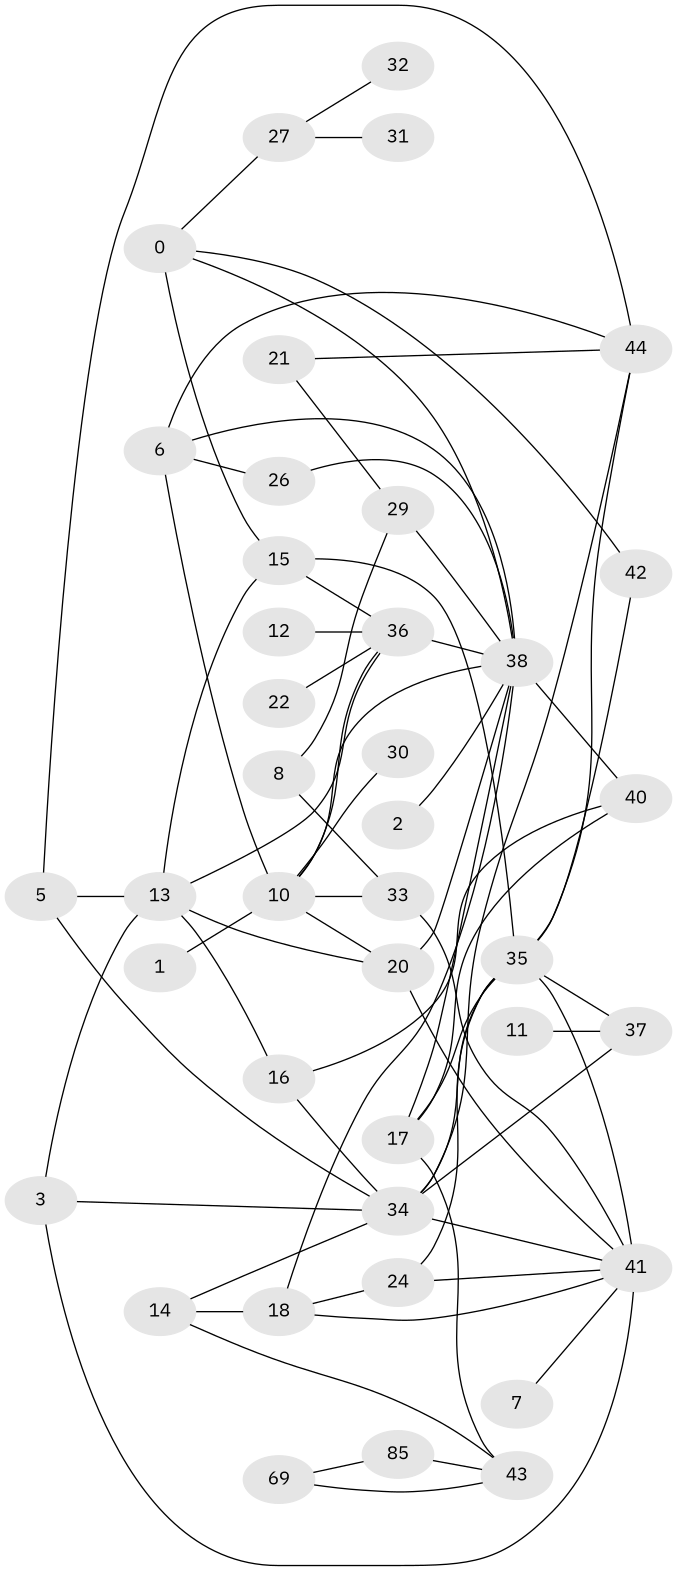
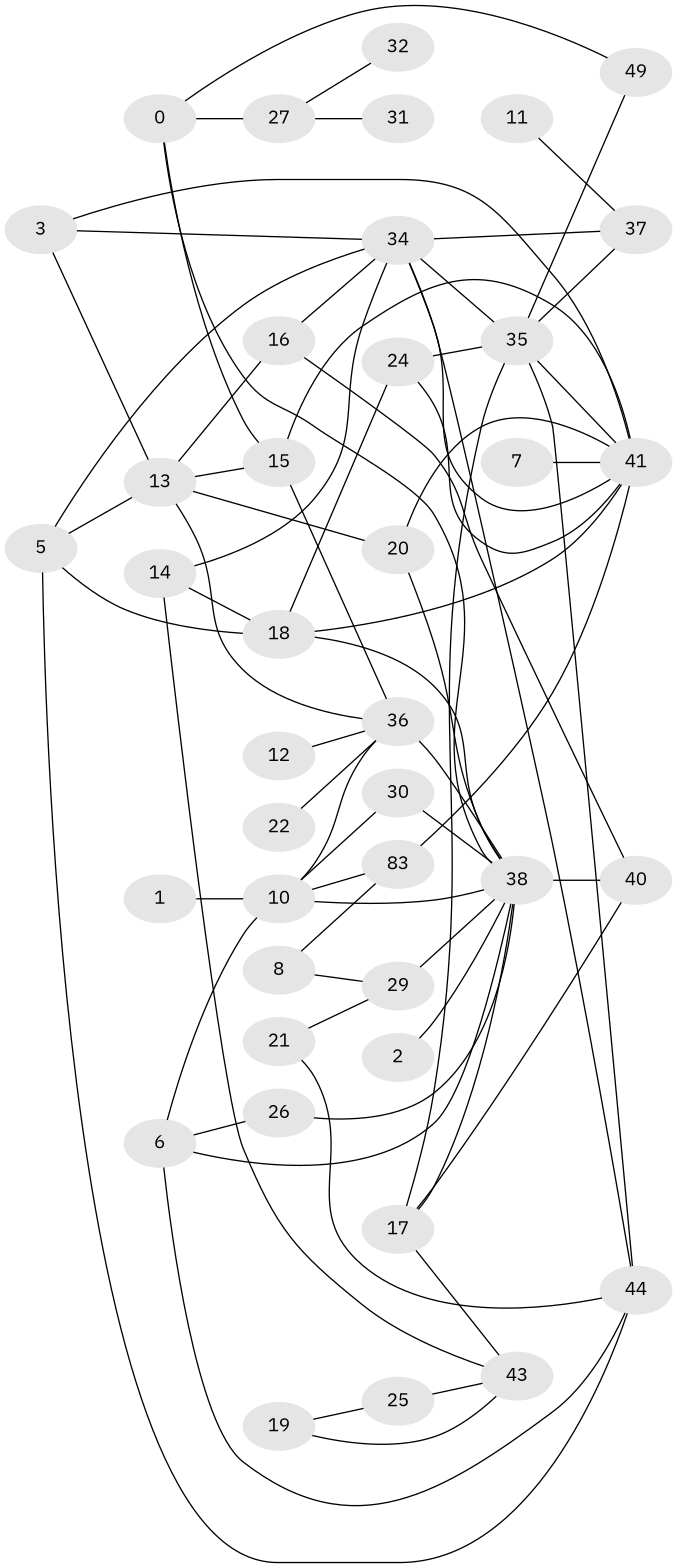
node "42": label "42" -> "49"
edge "5" -- "18": added
edge "15" -- "35": now "15" -- "41"
edge "30" -- "38": added
node "33": label "33" -> "83"
edge "10" -- "20": removed
node "85": label "85" -> "25"
node "69": label "69" -> "19"
